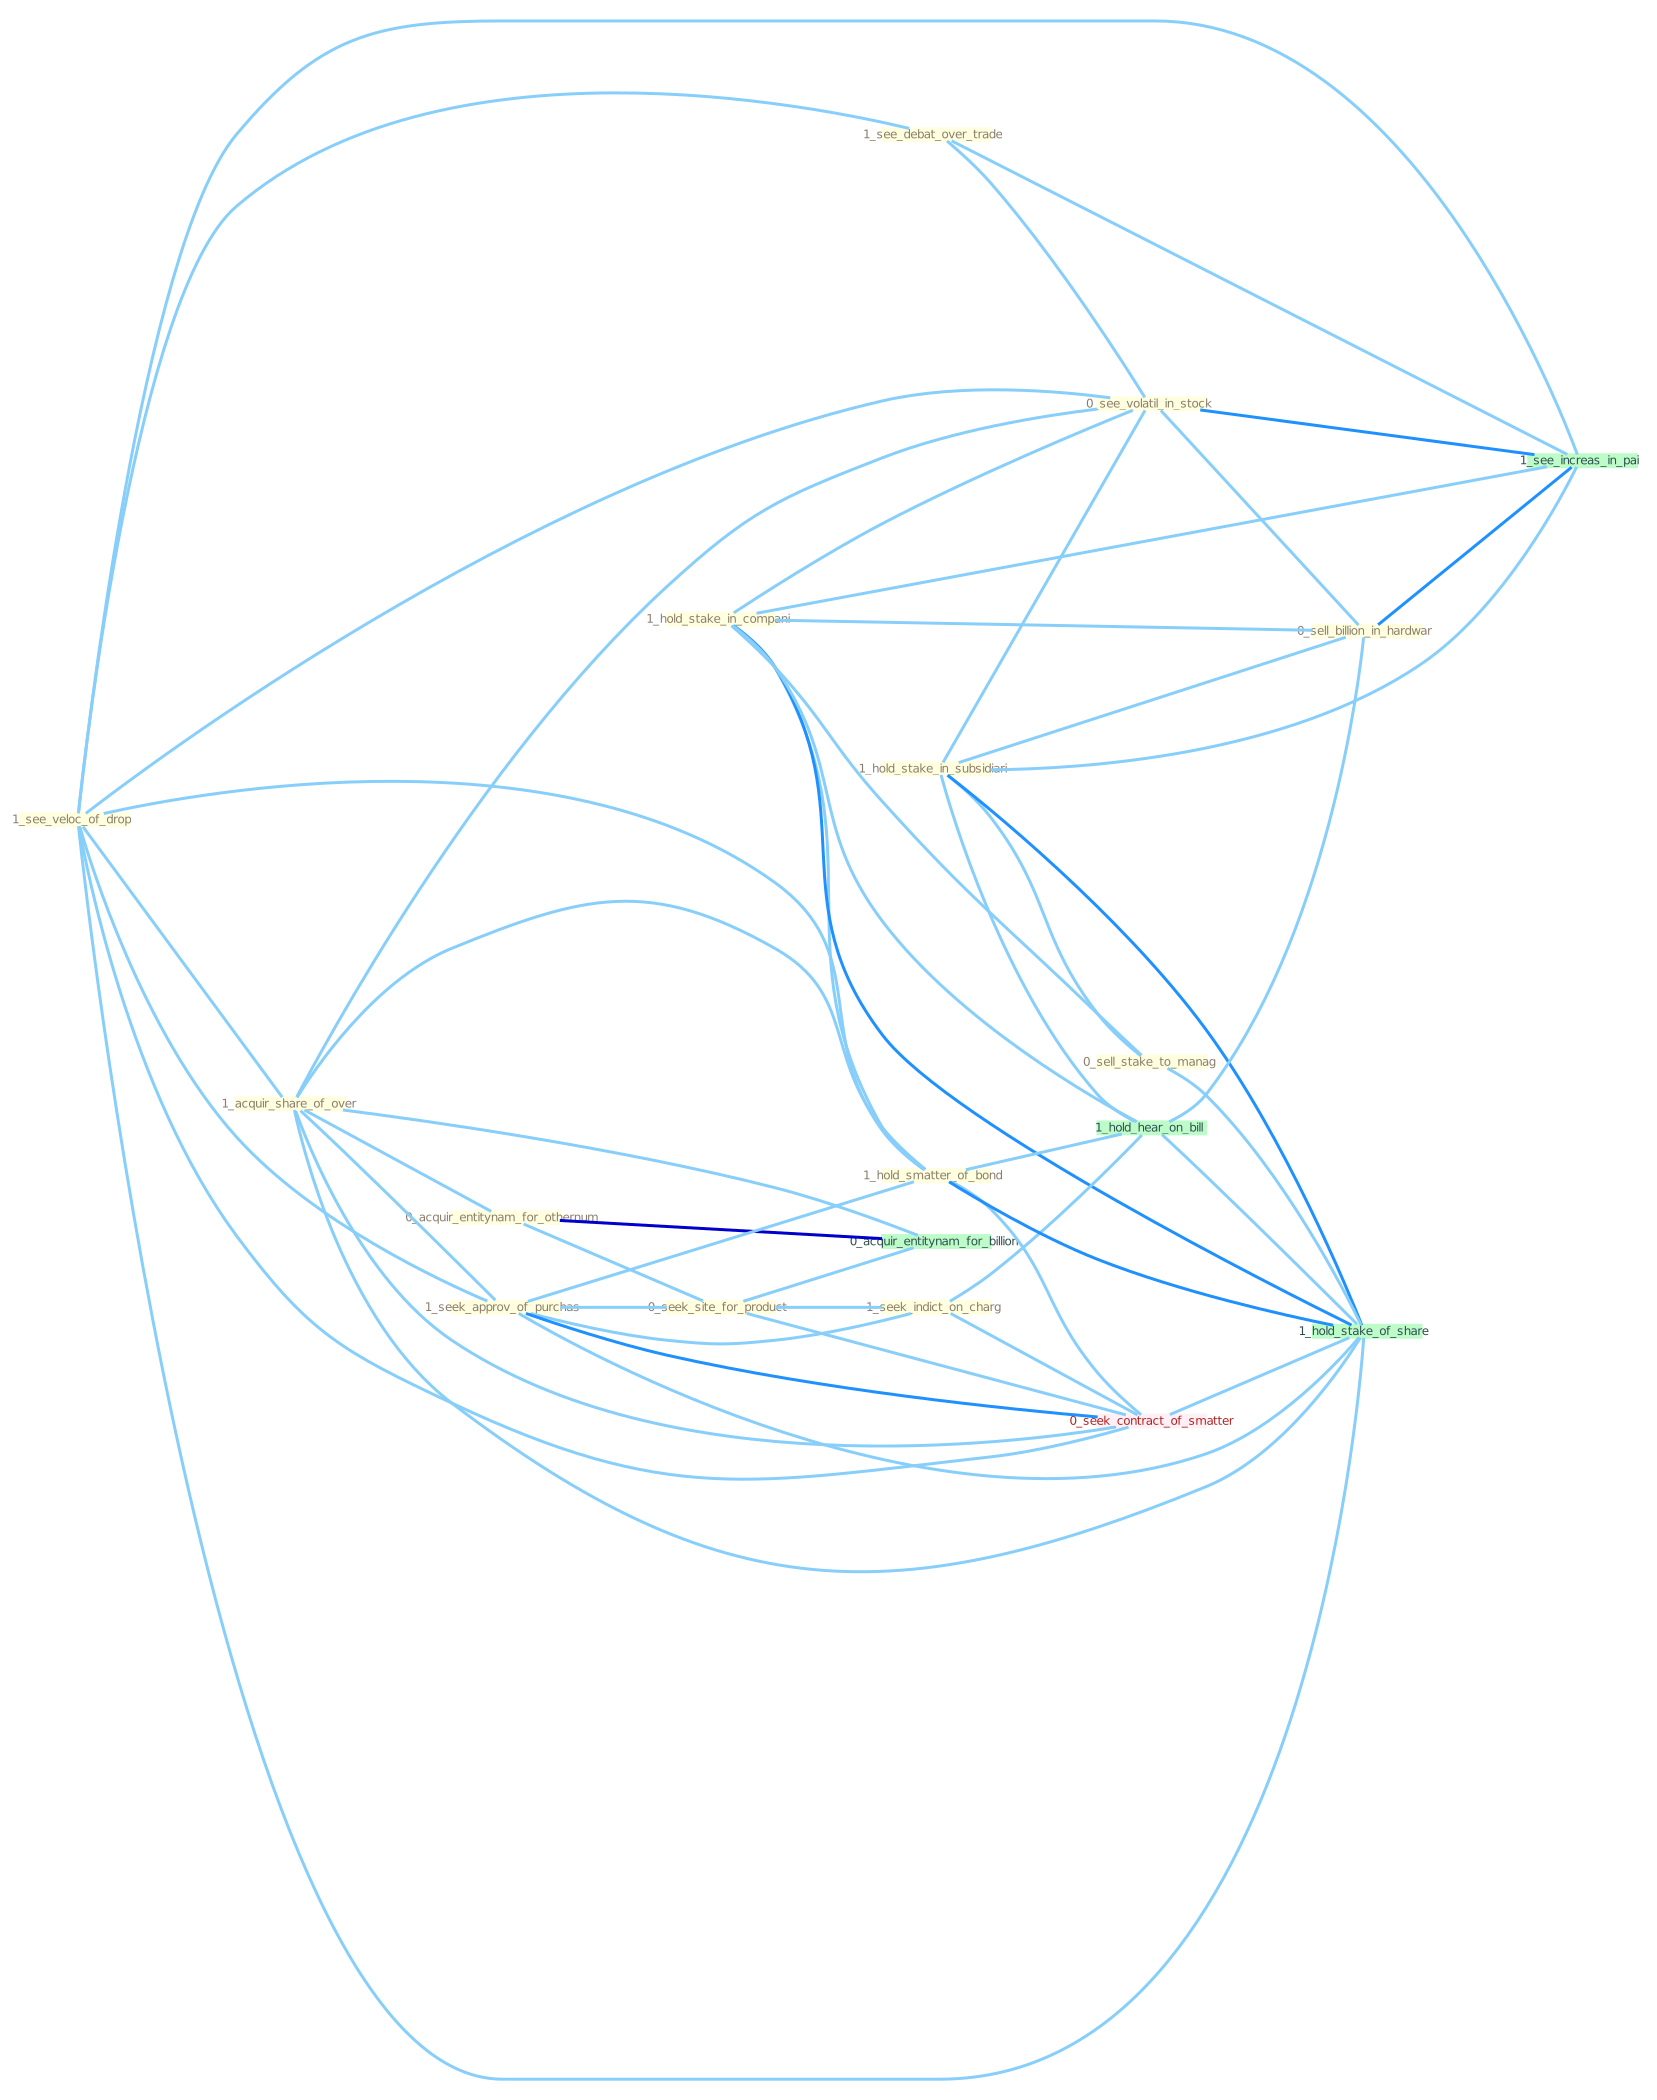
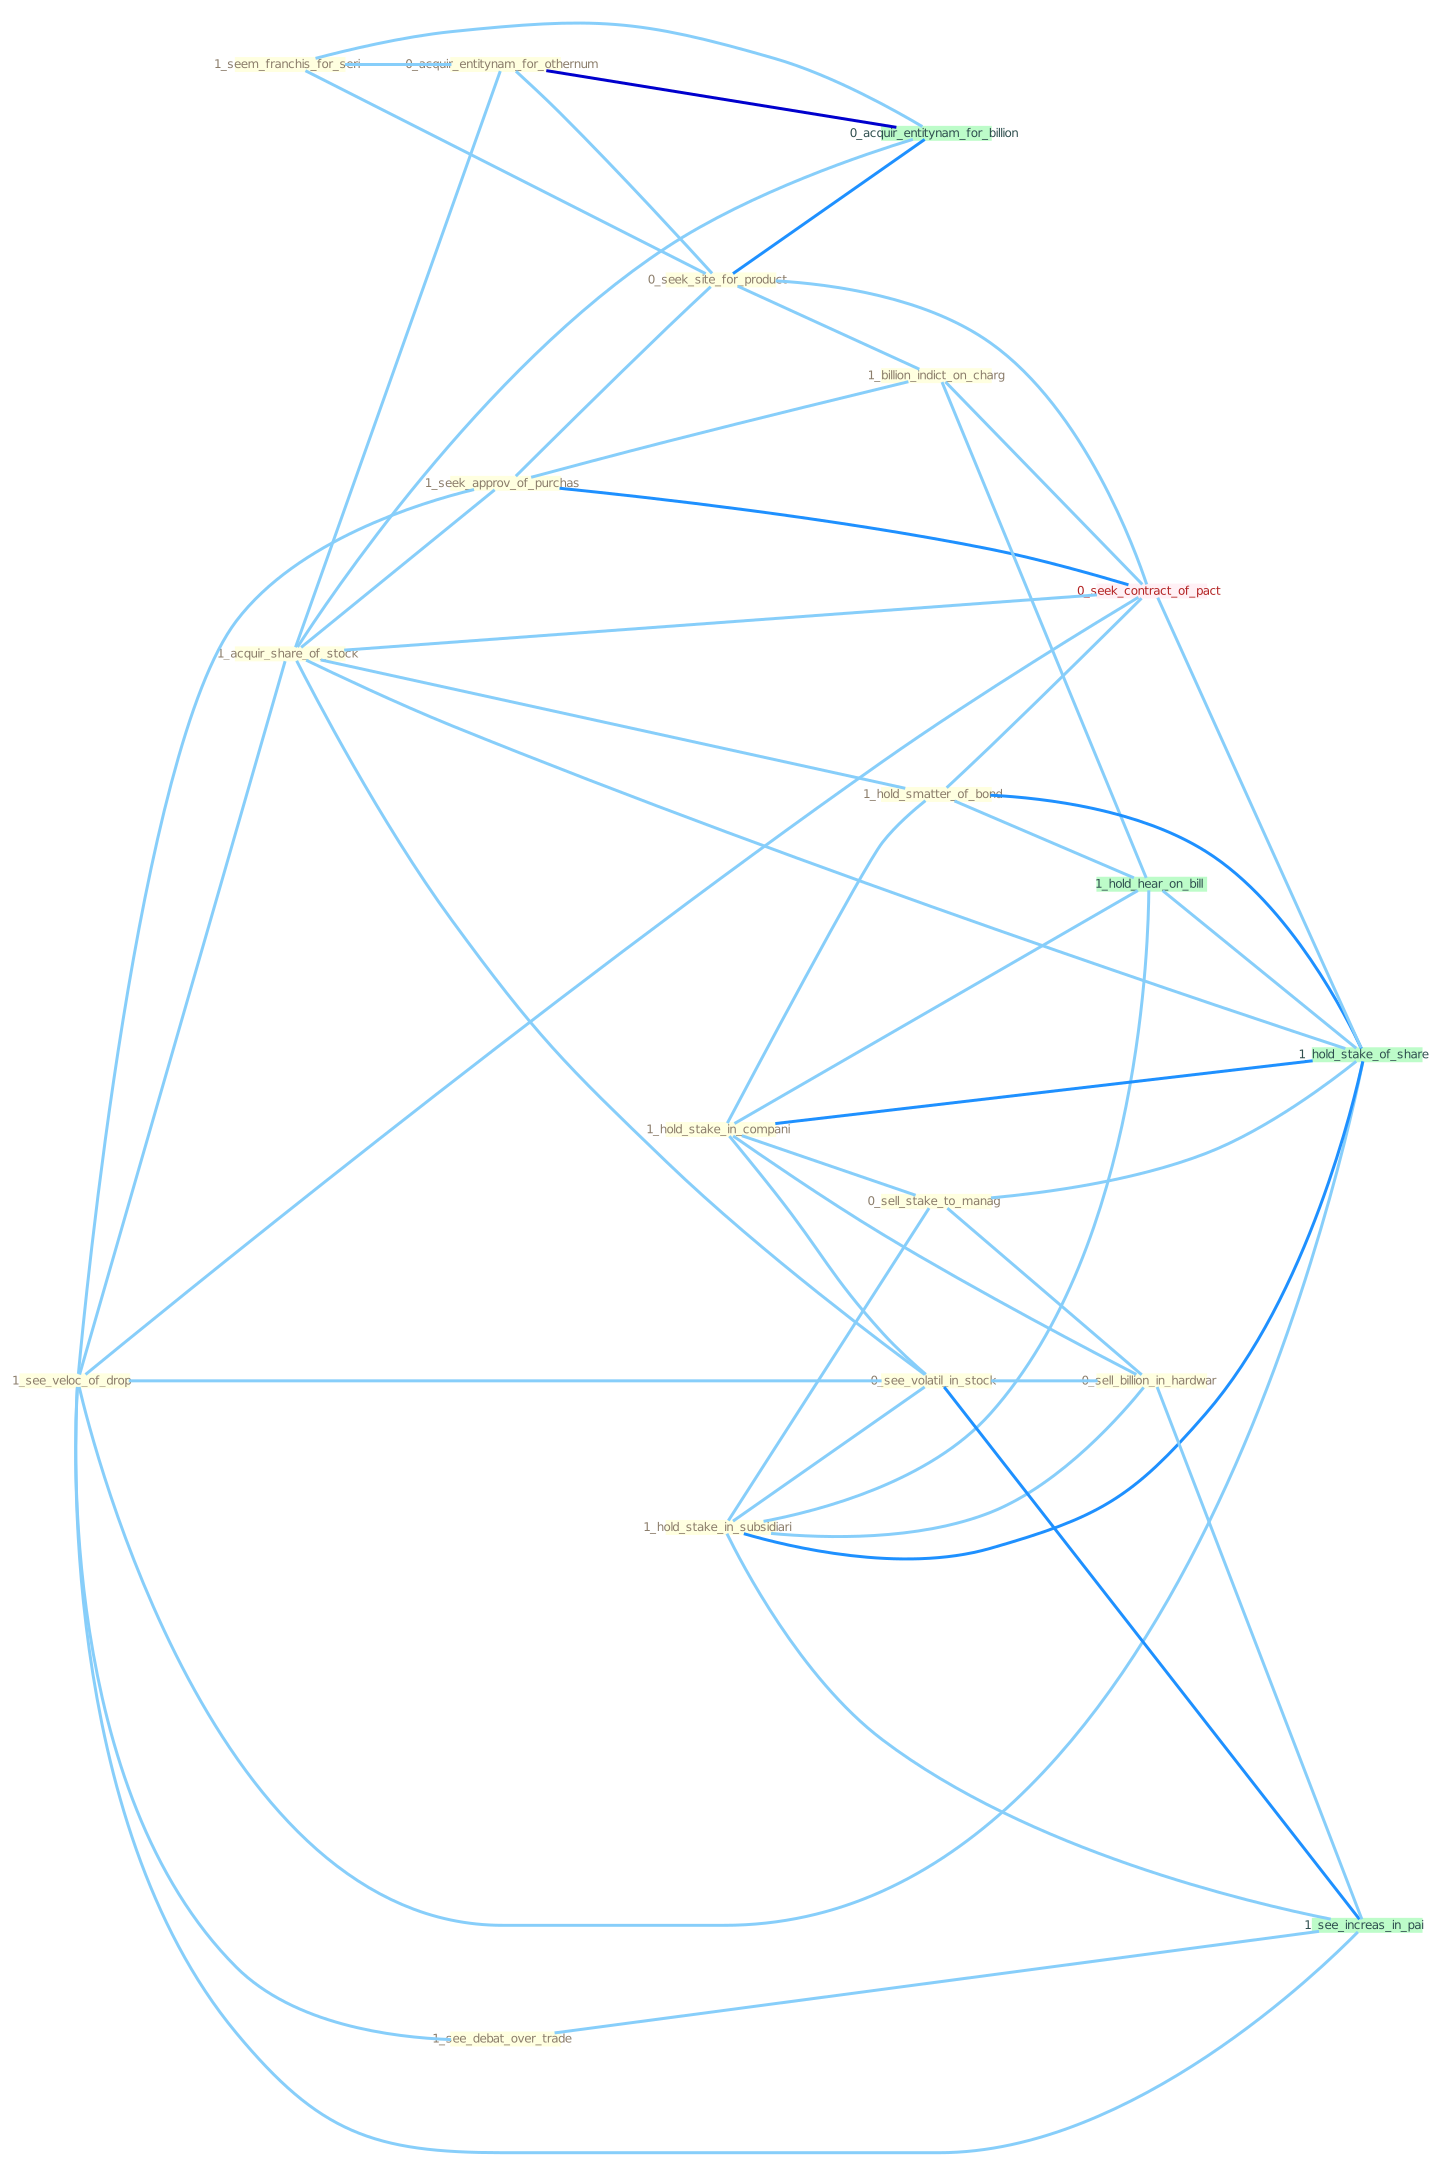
node "1_seem_franchis_for_seri": added
edge "1_see_debat_over_trade" -- "0_see_volatil_in_stock": removed
edge "1_see_increas_in_pai" -- "1_hold_stake_in_compani": removed
edge "1_see_increas_in_pai" -- "0_sell_billion_in_hardwar": color #1e90ff -> #87cefa
edge "1_see_veloc_of_drop" -- "1_hold_smatter_of_bond": removed
edge "0_sell_billion_in_hardwar" -- "1_hold_hear_on_bill": now "0_sell_billion_in_hardwar" -- "0_sell_stake_to_manag"
node "1_acquir_share_of_over": label "1_acquir_share_of_over" -> "1_acquir_share_of_stock"
edge "1_hold_smatter_of_bond" -- "1_seek_approv_of_purchas": removed
edge "0_acquir_entitynam_for_billion" -- "0_seek_site_for_product": color #87cefa -> #1e90ff
node "1_seek_indict_on_charg": label "1_seek_indict_on_charg" -> "1_billion_indict_on_charg"
node "0_seek_contract_of_smatter": label "0_seek_contract_of_smatter" -> "0_seek_contract_of_pact"
edge "1_seek_approv_of_purchas" -- "1_hold_stake_of_share": removed
